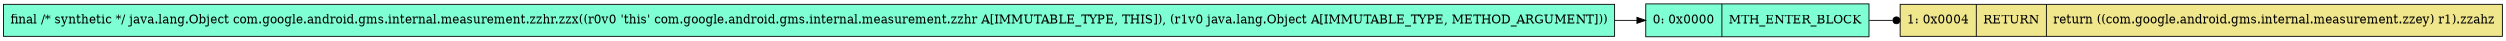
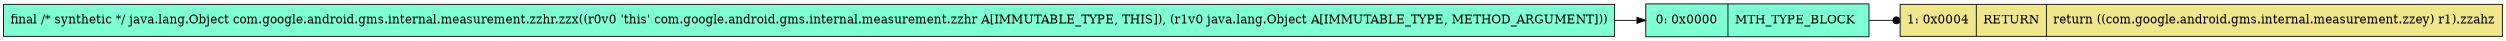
node "0: 0x0000": text "MTH_ENTER_BLOCK" -> "MTH_TYPE_BLOCK"
